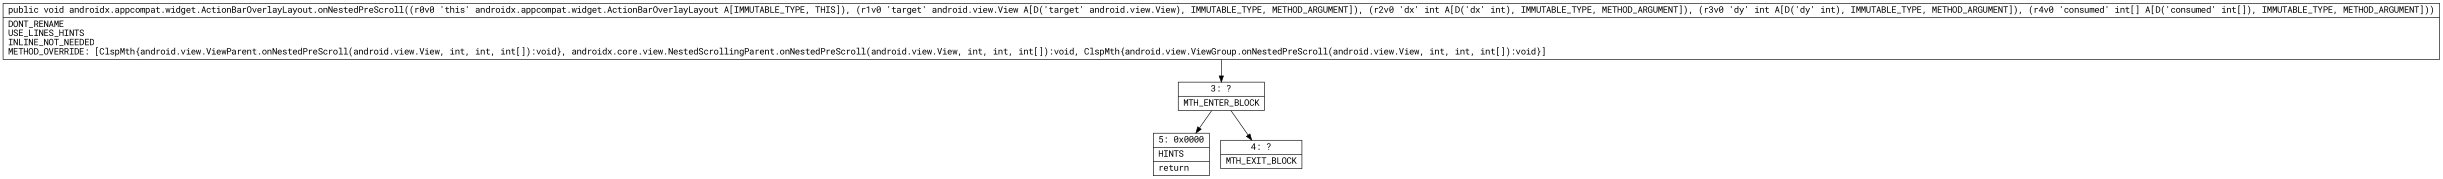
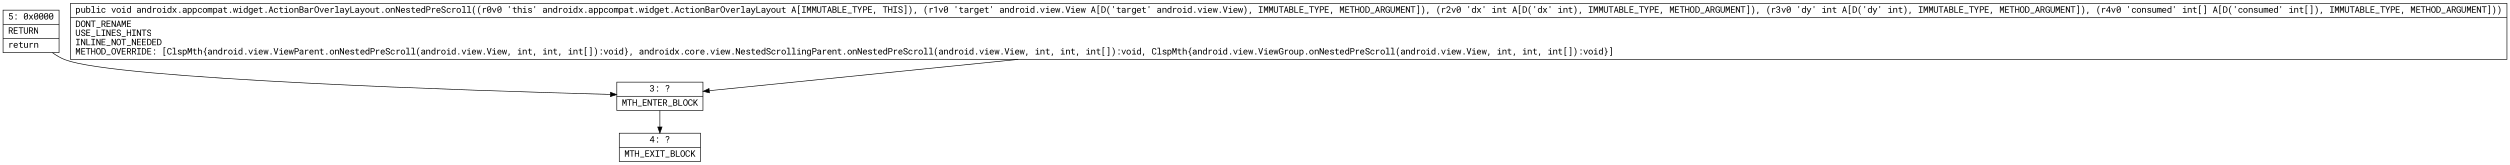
edge "3: ?" -> "5: 0x0000": reversed
node "5: 0x0000": text "HINTS" -> "RETURN"
